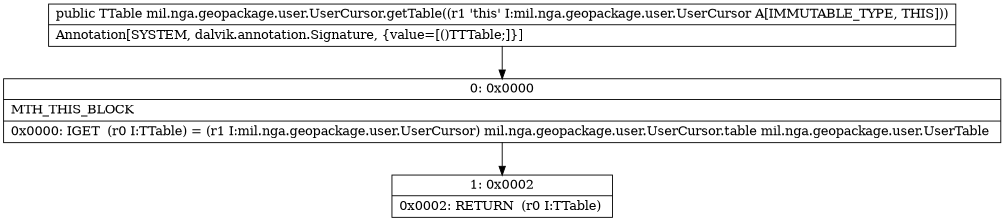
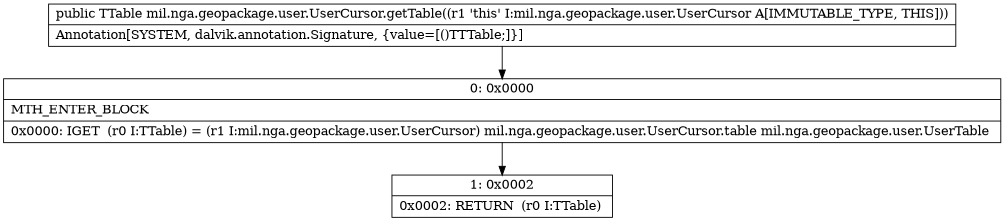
node "0: 0x0000": text "MTH_THIS_BLOCK" -> "MTH_ENTER_BLOCK"
